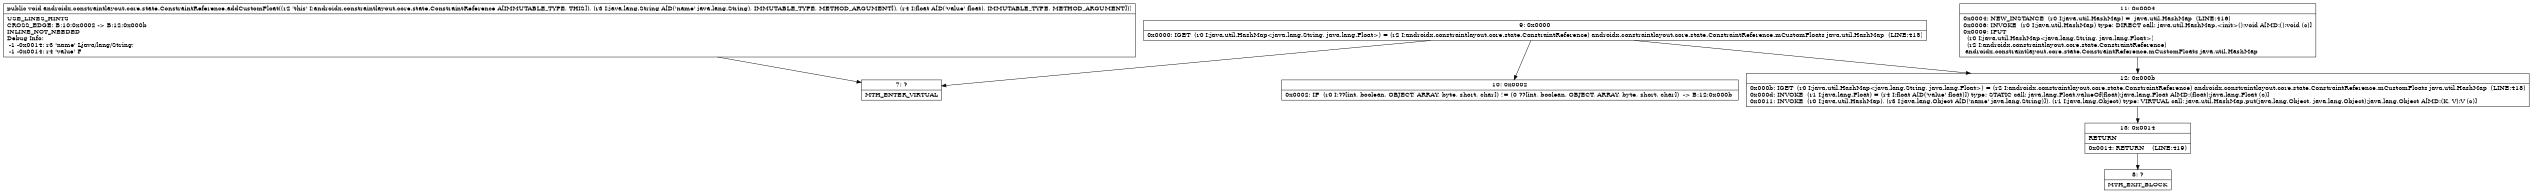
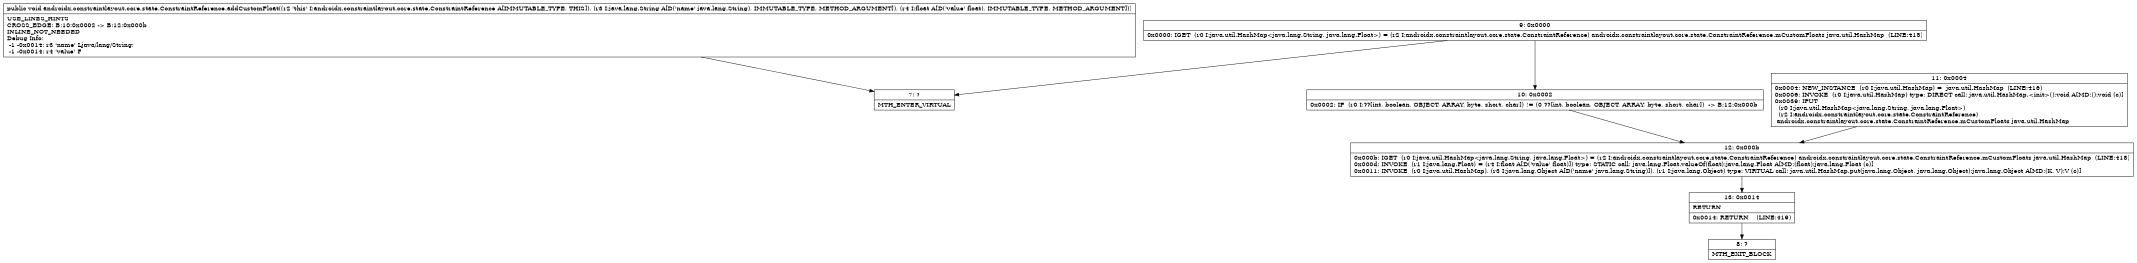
node "11: 0x0004": text "0x0009: IPUT" -> "0x0039: IPUT"
edge "9: 0x0000" -> "12: 0x000b": now "10: 0x0002" -> "12: 0x000b"
